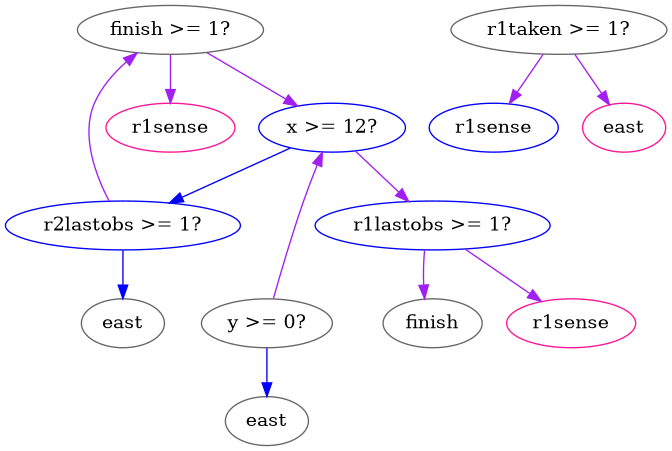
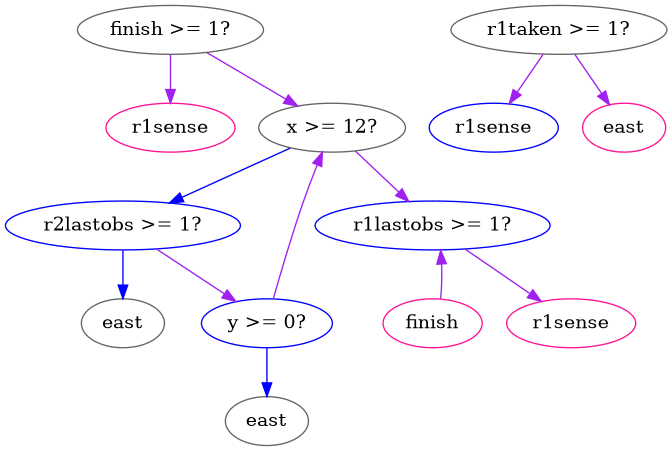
edge "r2lastobs >= 1?" -> "finish >= 1?": now "r2lastobs >= 1?" -> "y >= 0?"
node "x >= 12?": color blue -> gray40
edge "r1lastobs >= 1?" -> "finish": reversed
node "y >= 0?": color gray40 -> blue
node "finish": color gray40 -> deeppink
